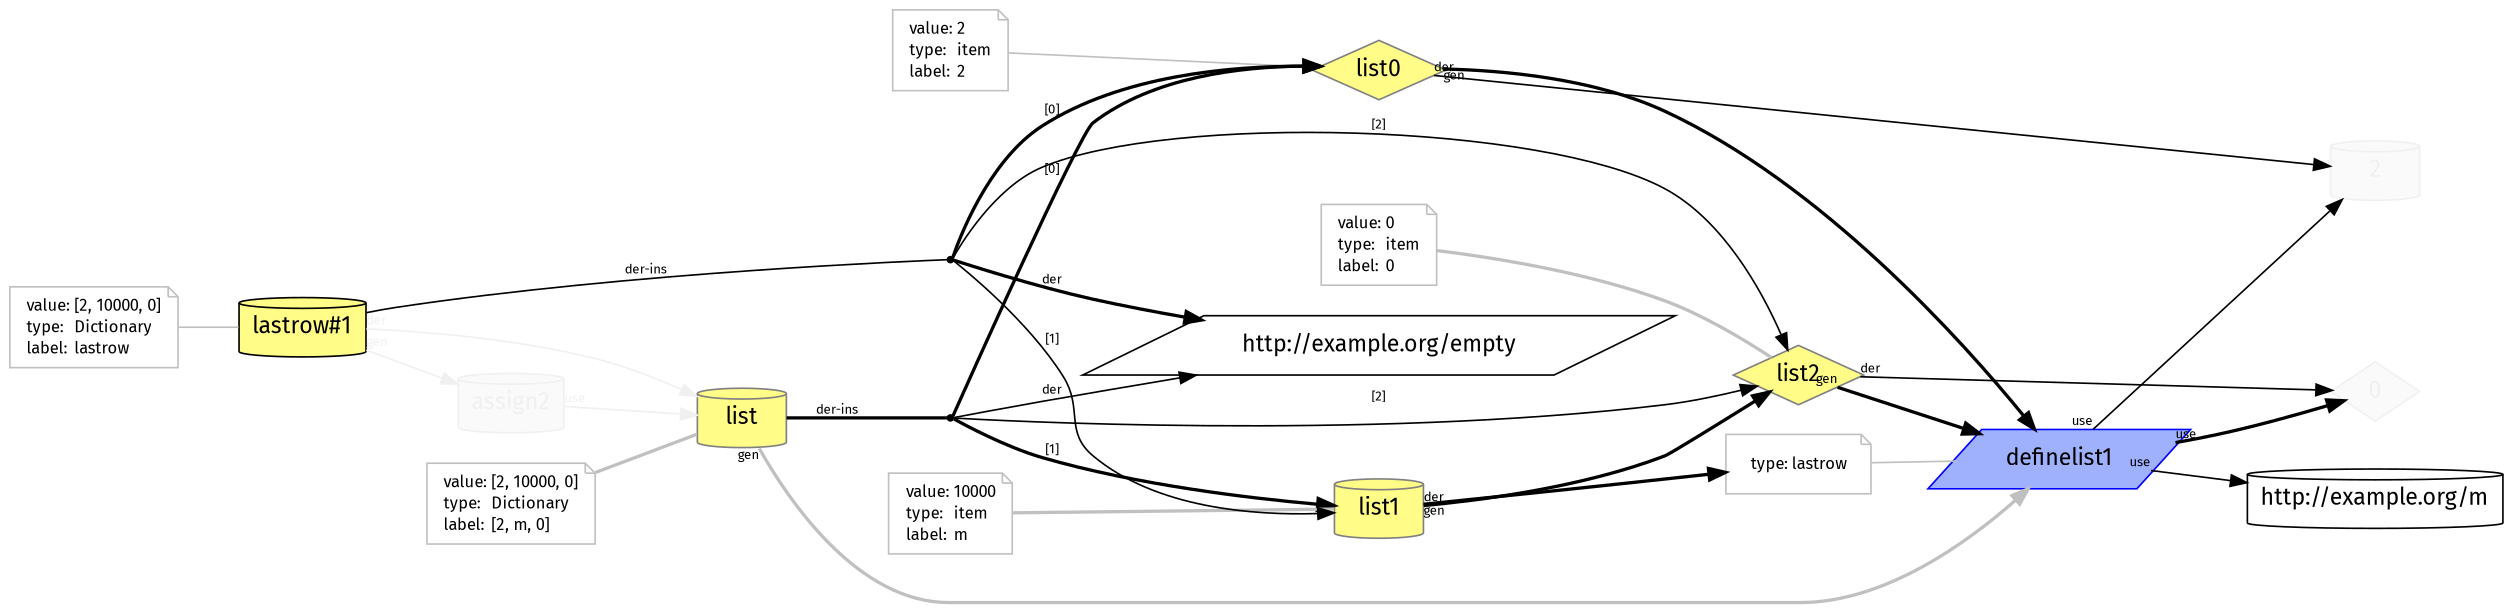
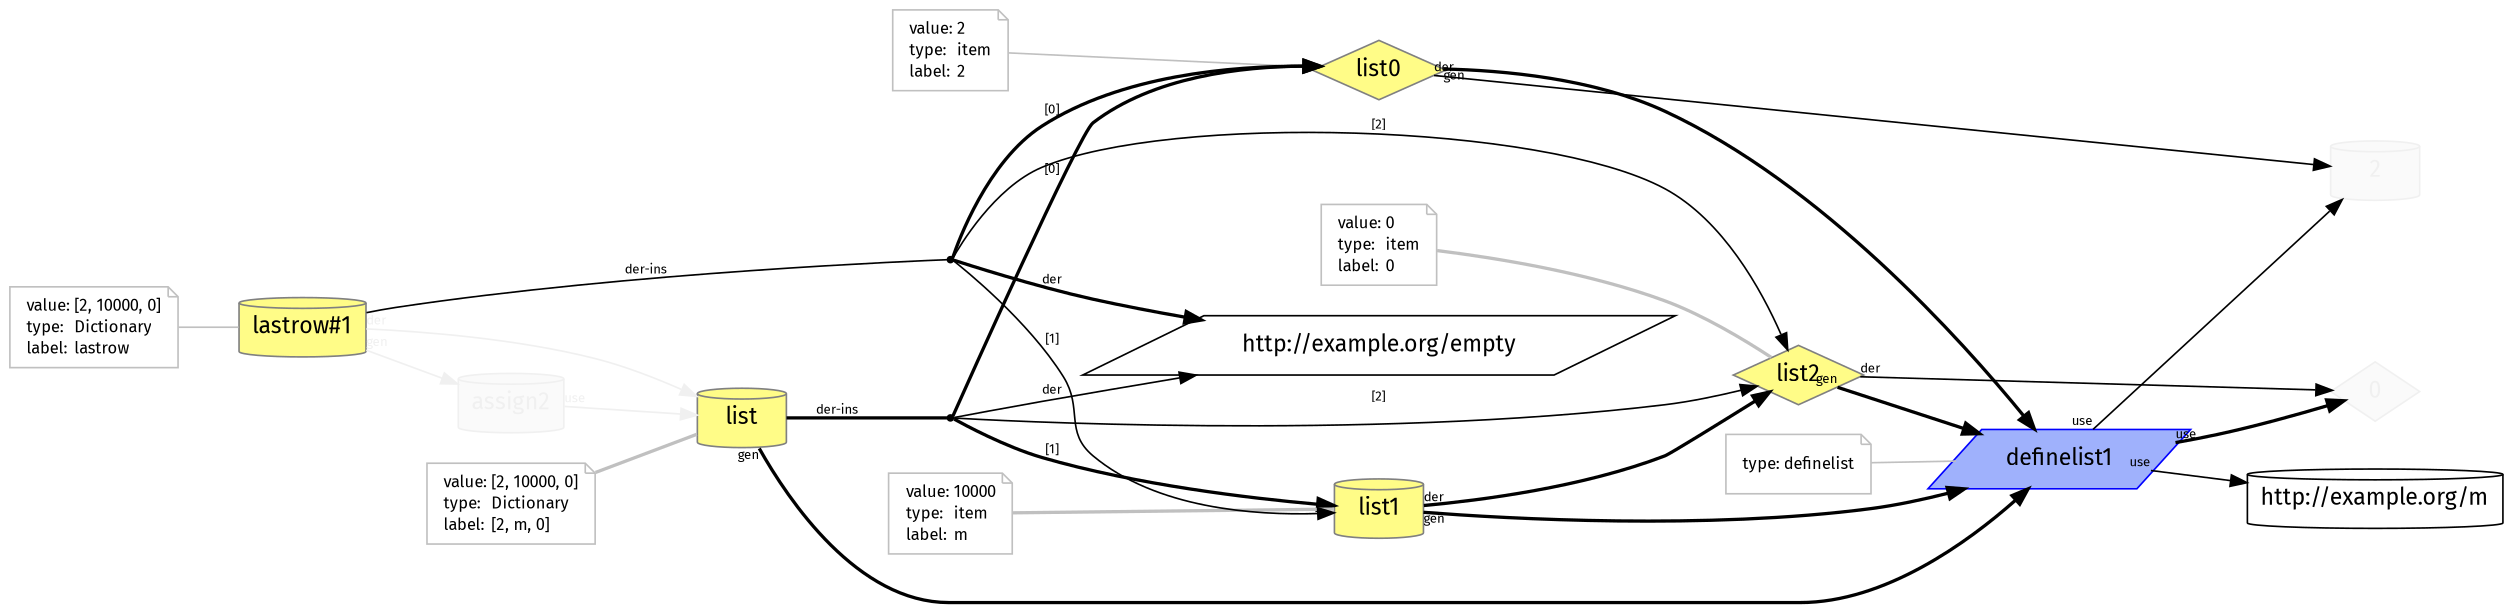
node "lastrow#1": color black -> #808080
node "type:": text "lastrow" -> "definelist"
edge "list1" -> "type:": now "list1" -> "definelist1"
edge "list" -> "definelist1": color gray -> black
